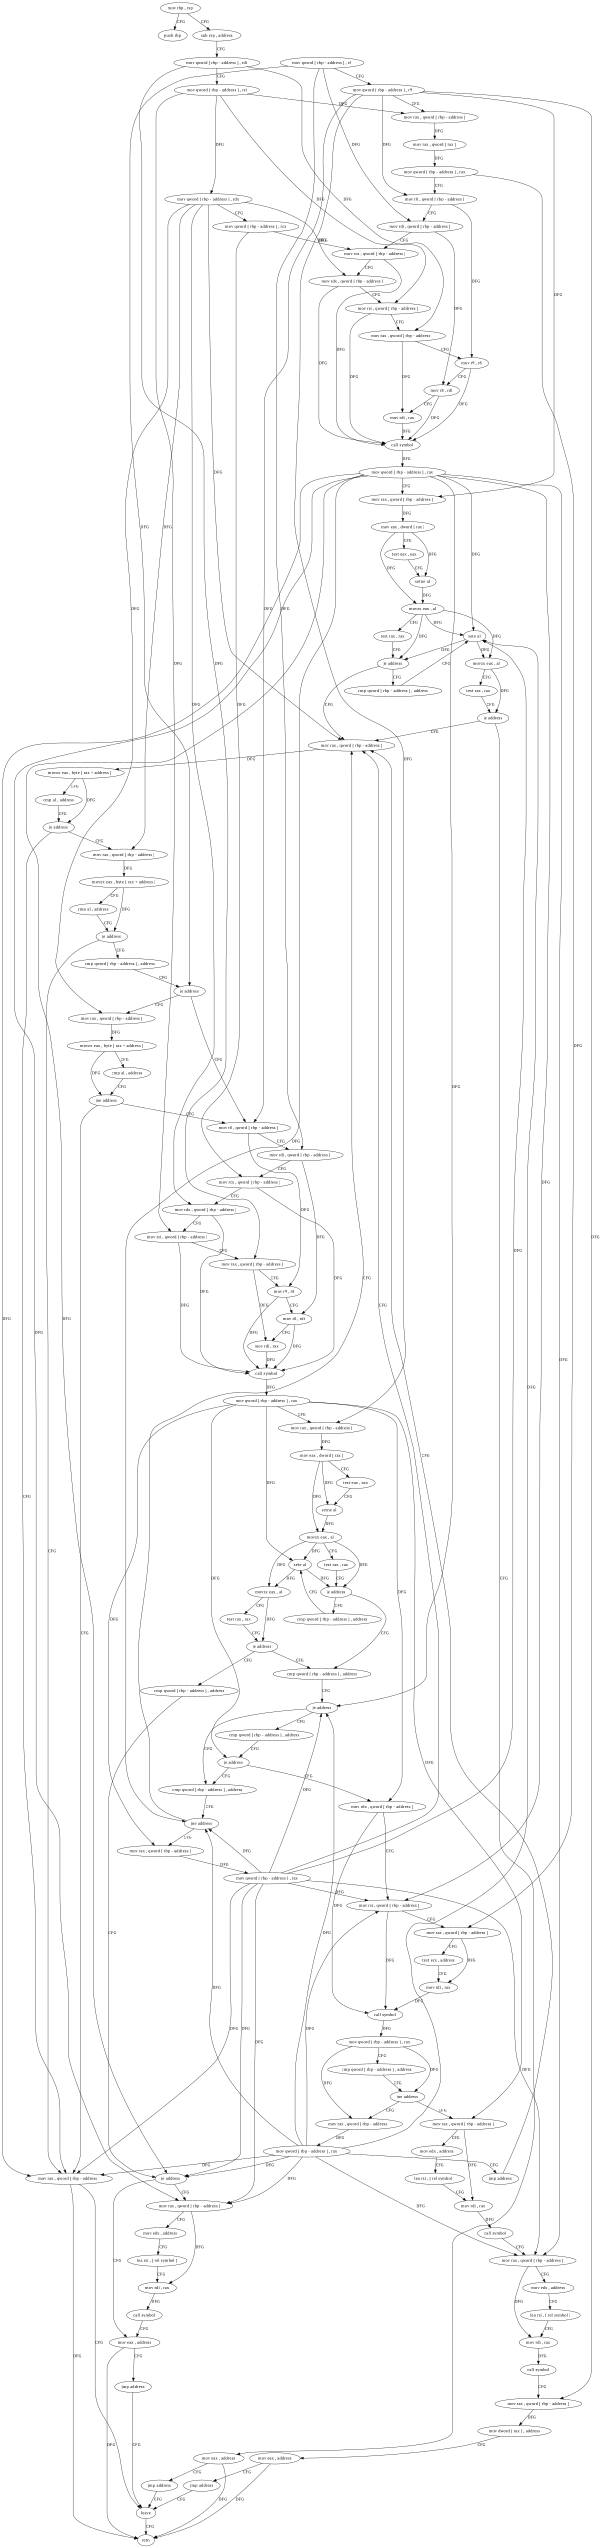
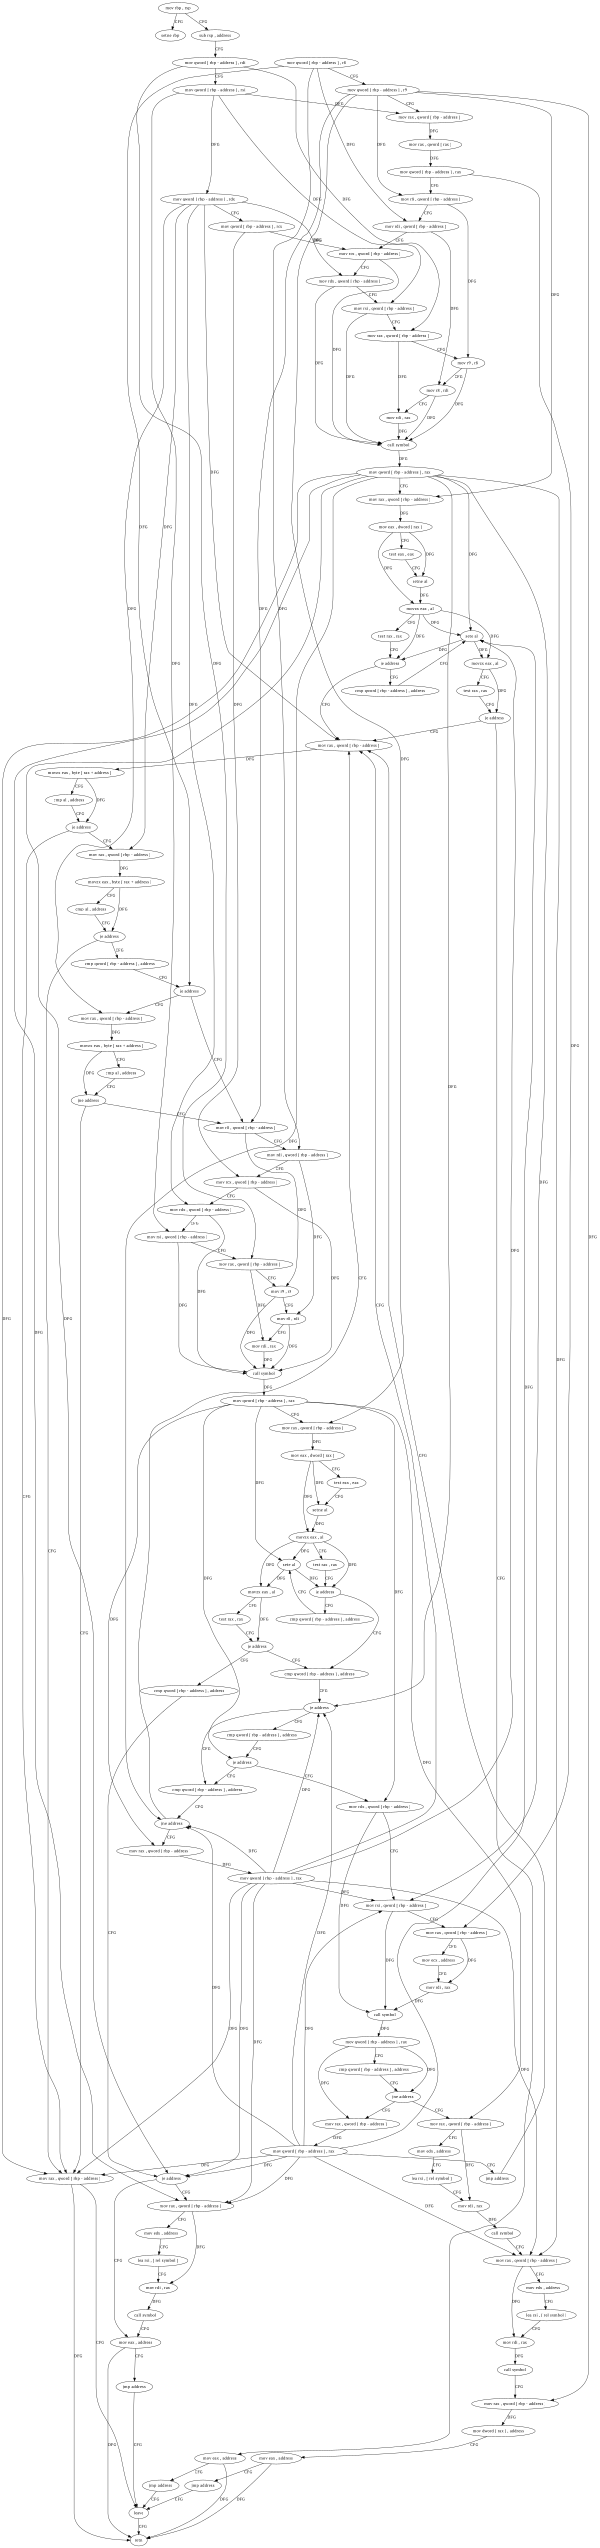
node "push rbp": label "push rbp" -> "setne rbp"
node "test ecx , address": label "test ecx , address" -> "mov ecx , address"
